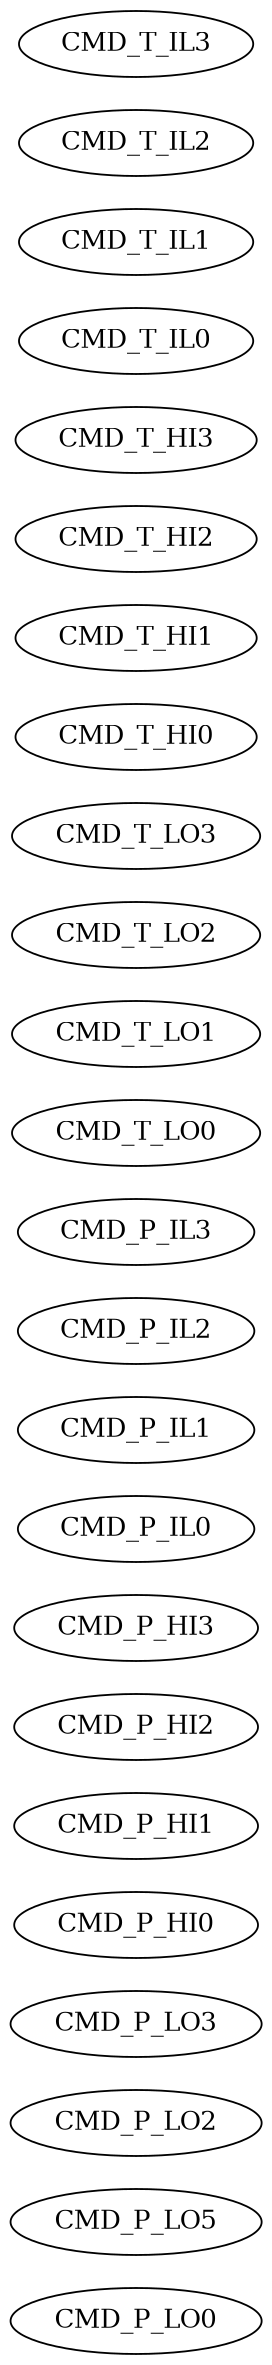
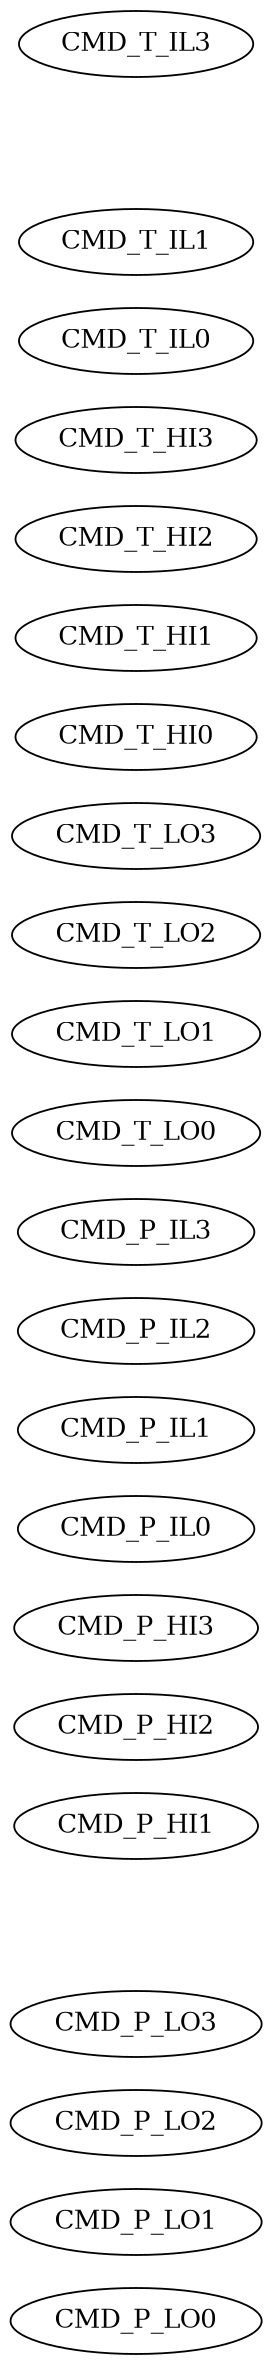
node "CMD_T_IL2": removed
node "CMD_P_HI0": removed
node "CMD_P_LO5": label "CMD_P_LO5" -> "CMD_P_LO1"
